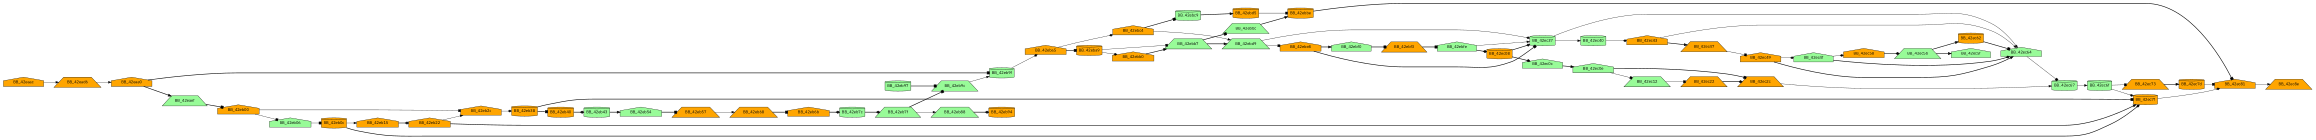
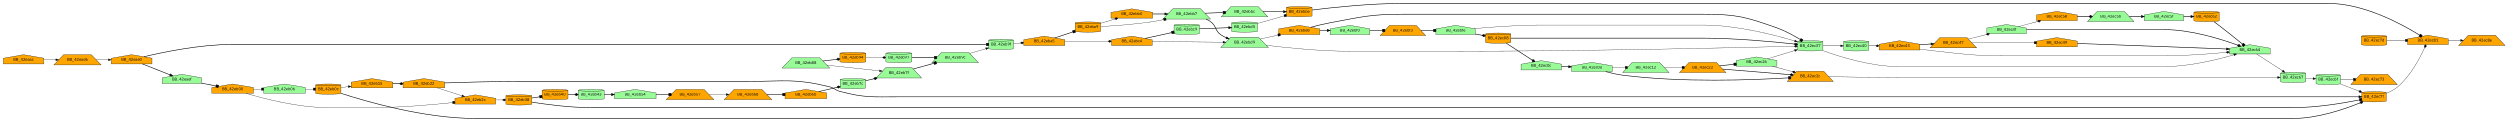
node "BB_42ebd5": fillcolor orange -> palegreen
edge "BB_42ec43" -> "BB_42ec64": arrowhead normal -> diamond
edge "BB_42ec5b" -> "BB_42ec62": now "BB_42ec5f" -> "BB_42ec62"
edge "BB_42eb94" -> "BB_42eb97": added
edge "BB_42ec49" -> "BB_42ec4f": now "BB_42ec47" -> "BB_42ec4f"
node "BB_42ec26": added
edge "BB_42ec64" -> "BB_42ec67": arrowhead box -> normal
edge "BB_42ec73" -> "BB_42ec7d": removed
node "BB_42eaef": shape trapezium -> house
edge "BB_42eb7f" -> "BB_42eb88": reversed
